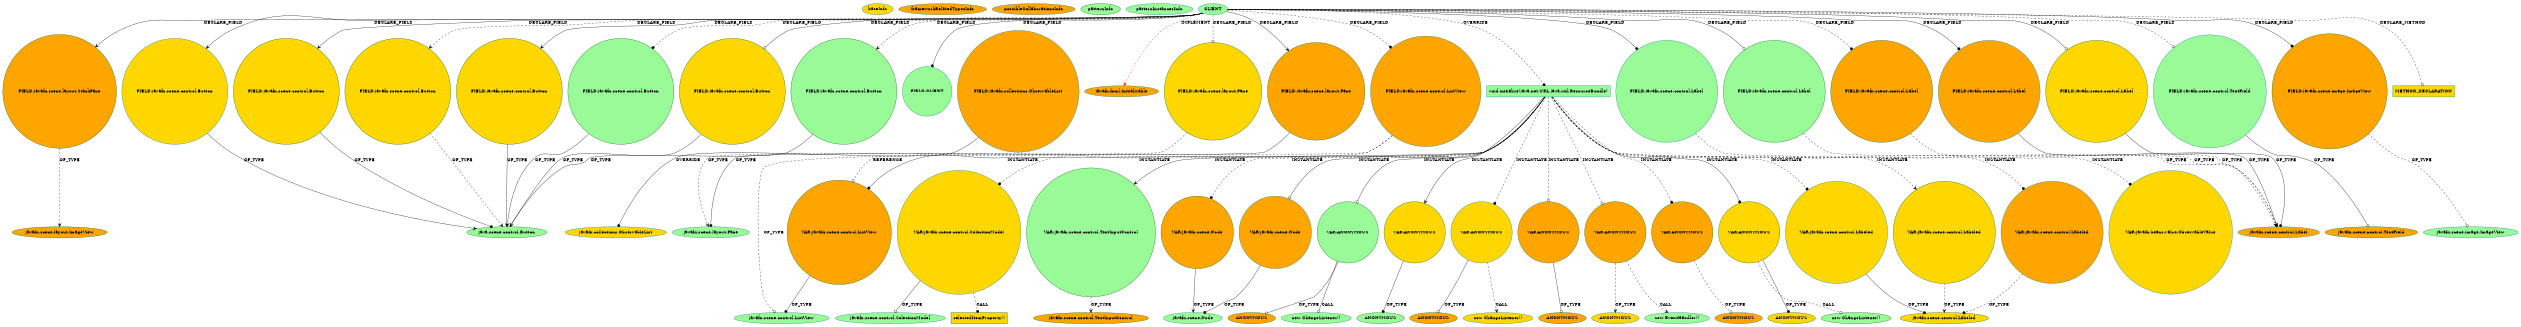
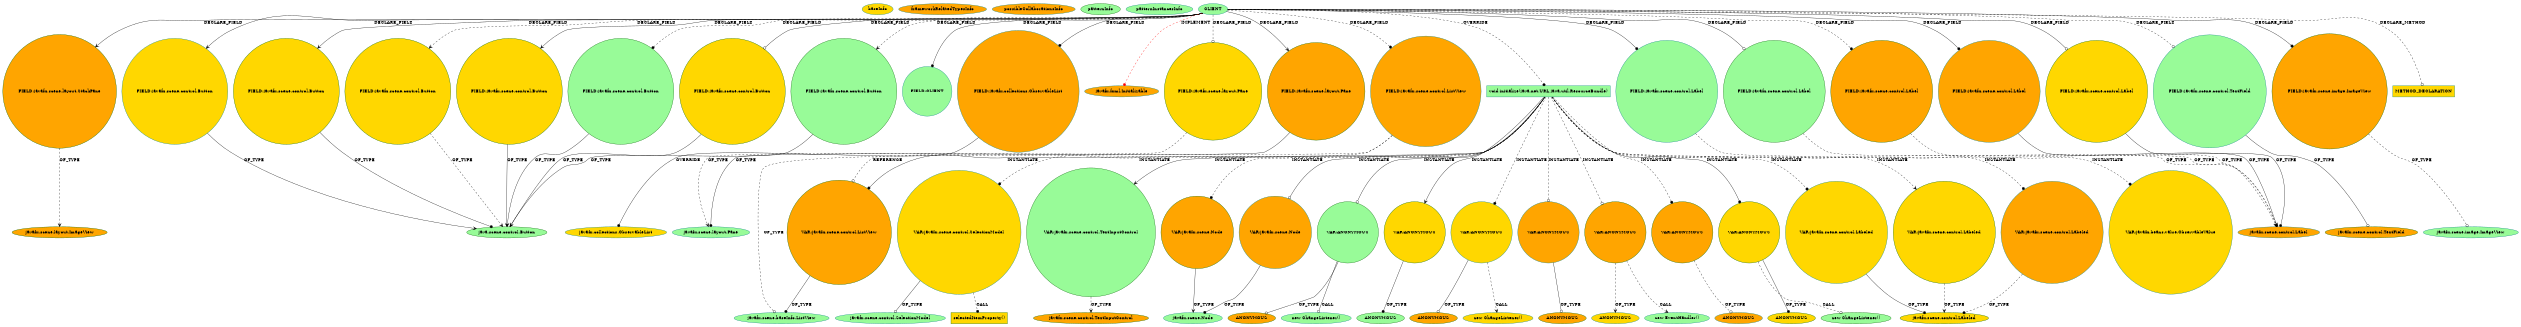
edge "CLIENT" -> "FIELD:javafx.collections.ObservableList": added, label "DECLARE_FIELD"
edge "CLIENT" -> "javafx.fxml.Initializable": arrowhead vee -> dot
node "javafx.scene.control.ListView": label "javafx.scene.control.ListView" -> "javafx.scene.baseInfo.ListView"
